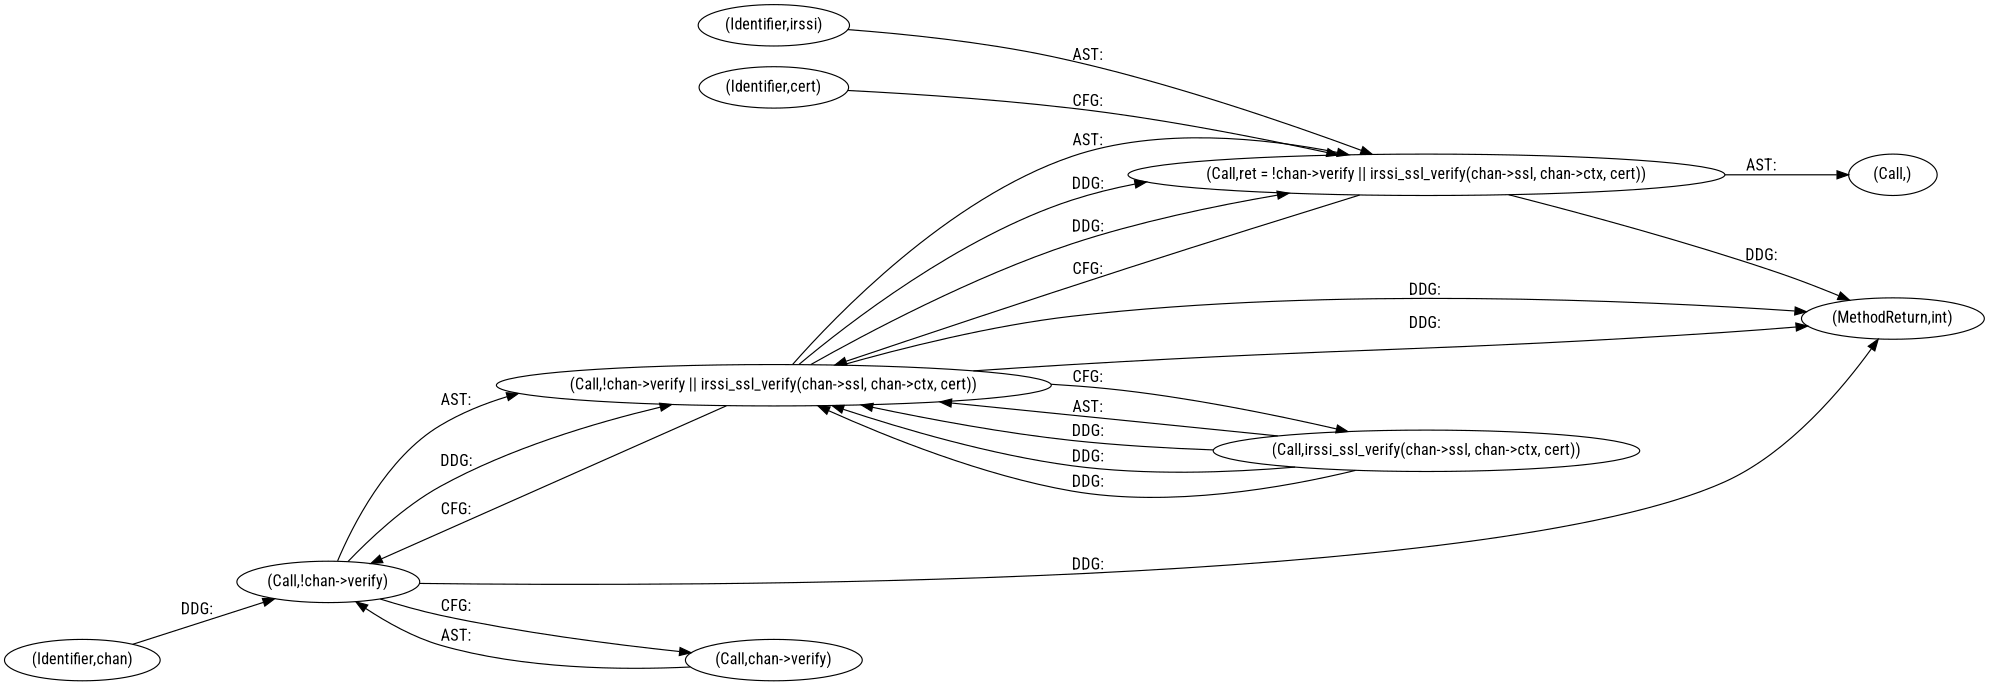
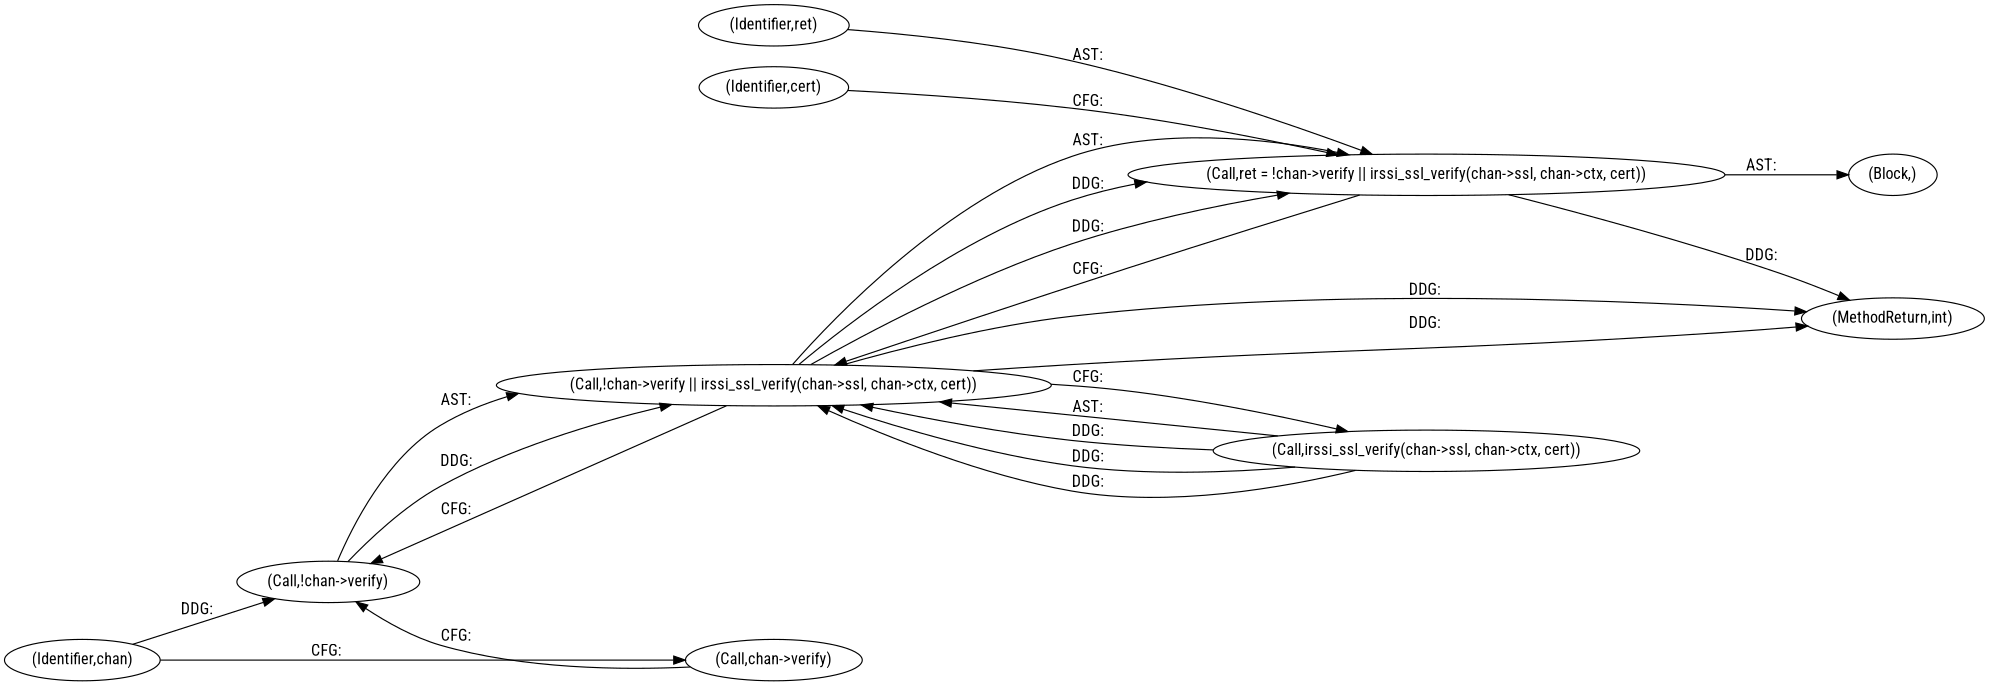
node "(Identifier,irssi)": label "(Identifier,irssi)" -> "(Identifier,ret)"
node "(Call,)": label "(Call,)" -> "(Block,)"
edge "(Call,!chan->verify)" -> "(MethodReturn,int)": removed, label "DDG:"
edge "(Call,!chan->verify)" -> "(Call,chan->verify)": now "(Identifier,chan)" -> "(Call,chan->verify)"
edge "(Call,chan->verify)" -> "(Call,!chan->verify)": label "AST: " -> "CFG: "
